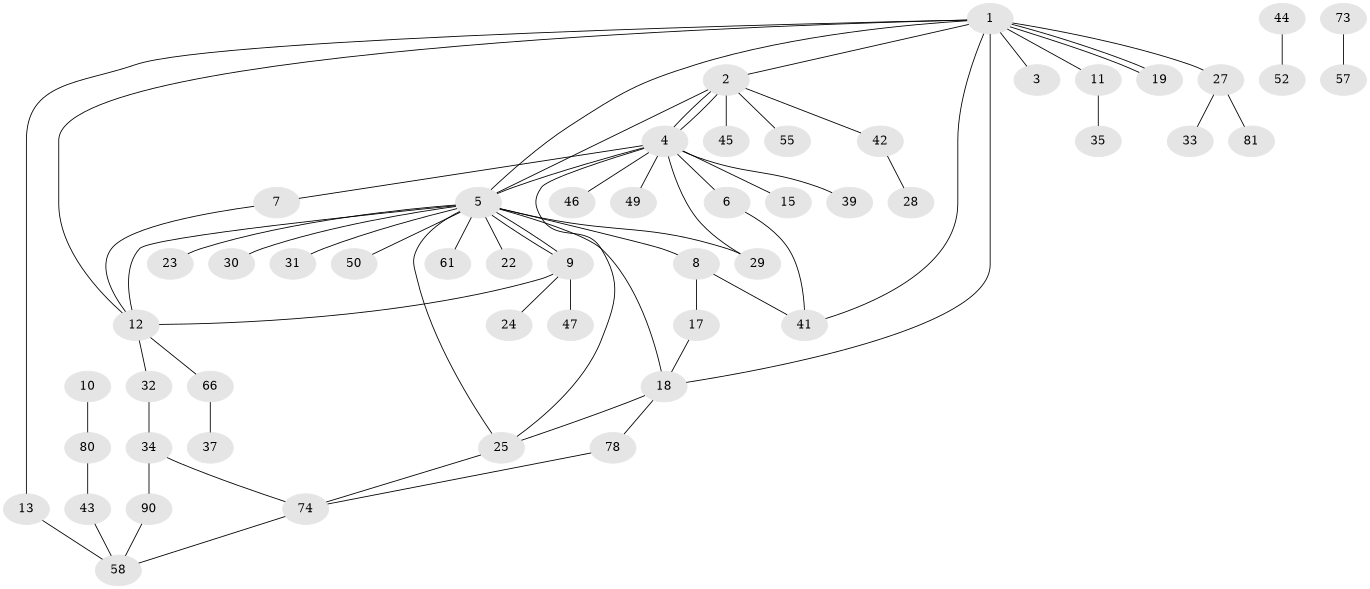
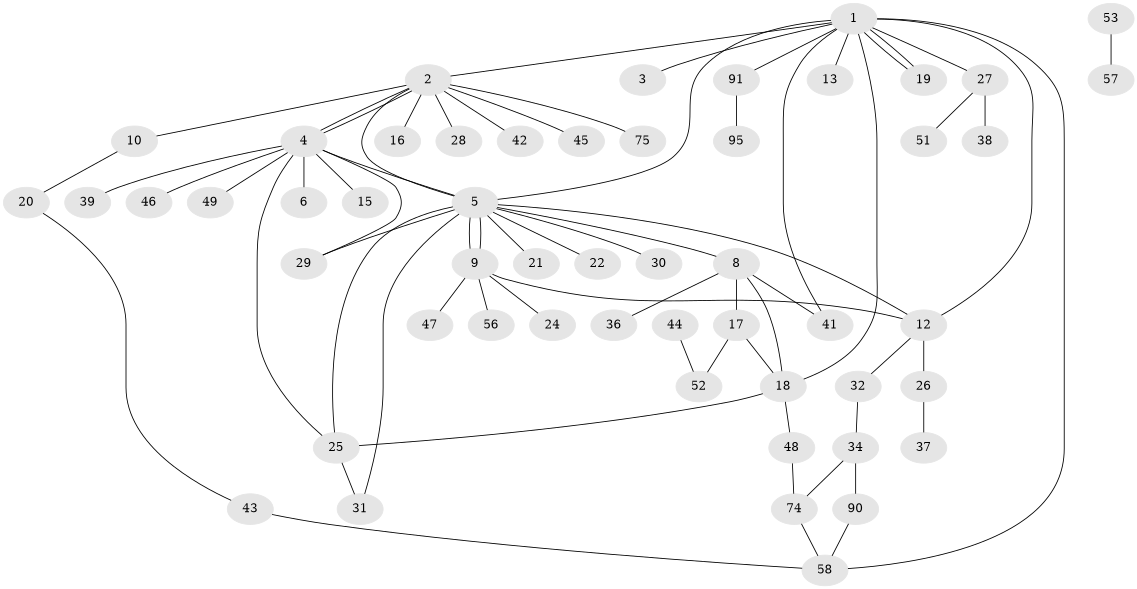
node "73": label "73" -> "53"
node "11": label "11" -> "91"
edge "2" -- "10": added
node "16": added
node "55": label "55" -> "75"
node "35": label "35" -> "95"
node "33": label "33" -> "38"
node "81": label "81" -> "51"
edge "42" -- "28": now "2" -- "28"
node "7": removed
edge "6" -- "41": removed
node "23": removed
node "50": removed
node "61": label "61" -> "21"
edge "5" -- "18": now "8" -- "18"
node "56": added
node "36": added
edge "17" -- "52": added
node "66": label "66" -> "26"
node "80": label "80" -> "20"
node "78": label "78" -> "48"
edge "25" -- "74": now "25" -- "31"
edge "13" -- "58": now "1" -- "58"
